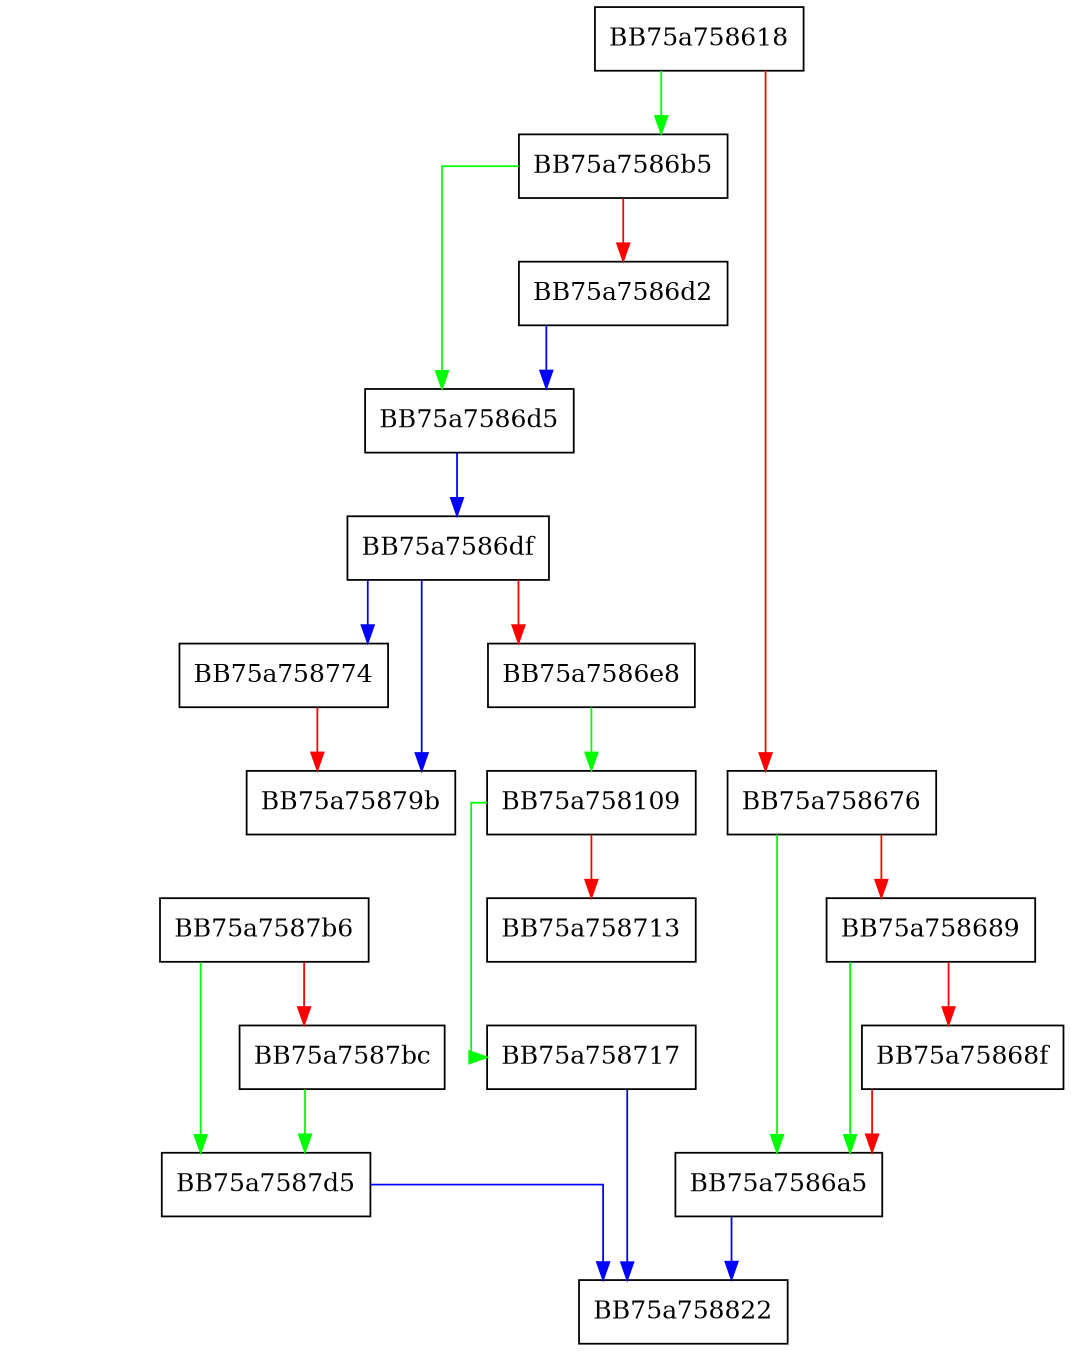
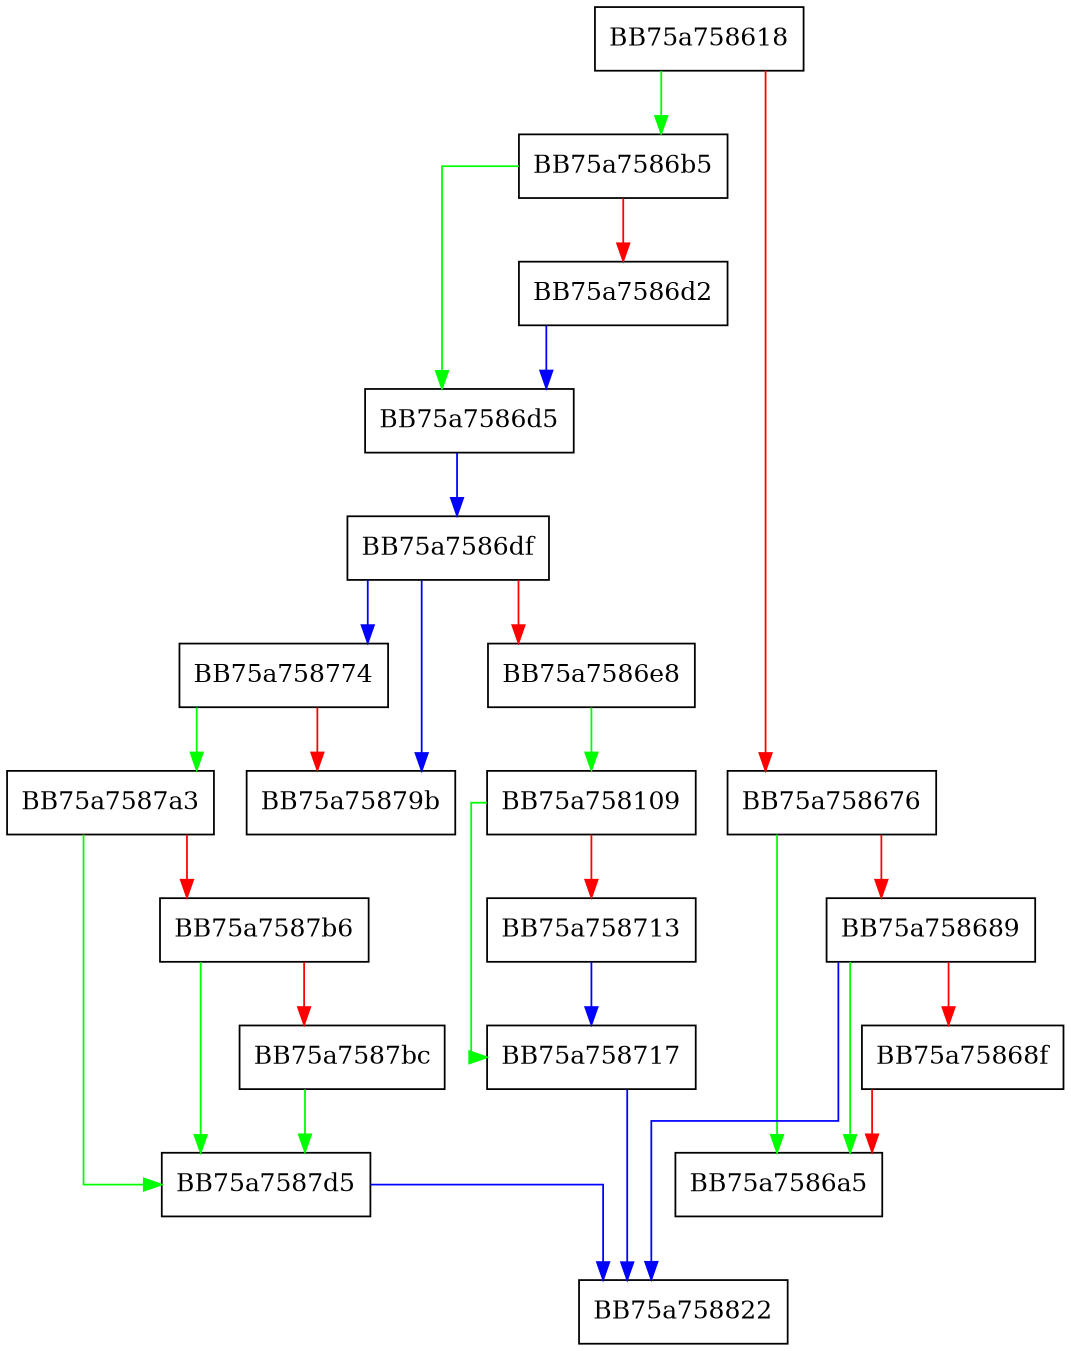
node "BB75a7587a3": added
edge "BB75a758713" -> "BB75a758717": added
edge "BB75a7586a5" -> "BB75a758822": now "BB75a758689" -> "BB75a758822"
